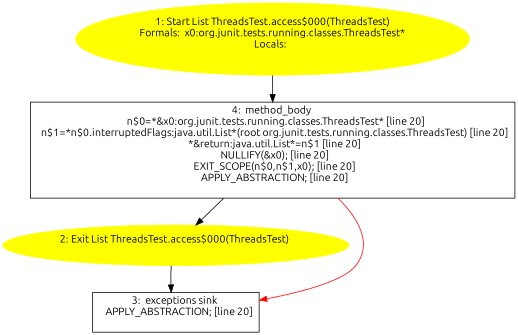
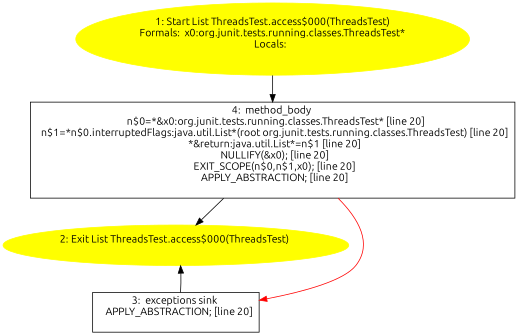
edge "2: Exit List ThreadsTest.access$000(ThreadsTest)" -> "3:  exceptions sink APPLY_ABSTRACTION; [line 20]": reversed
